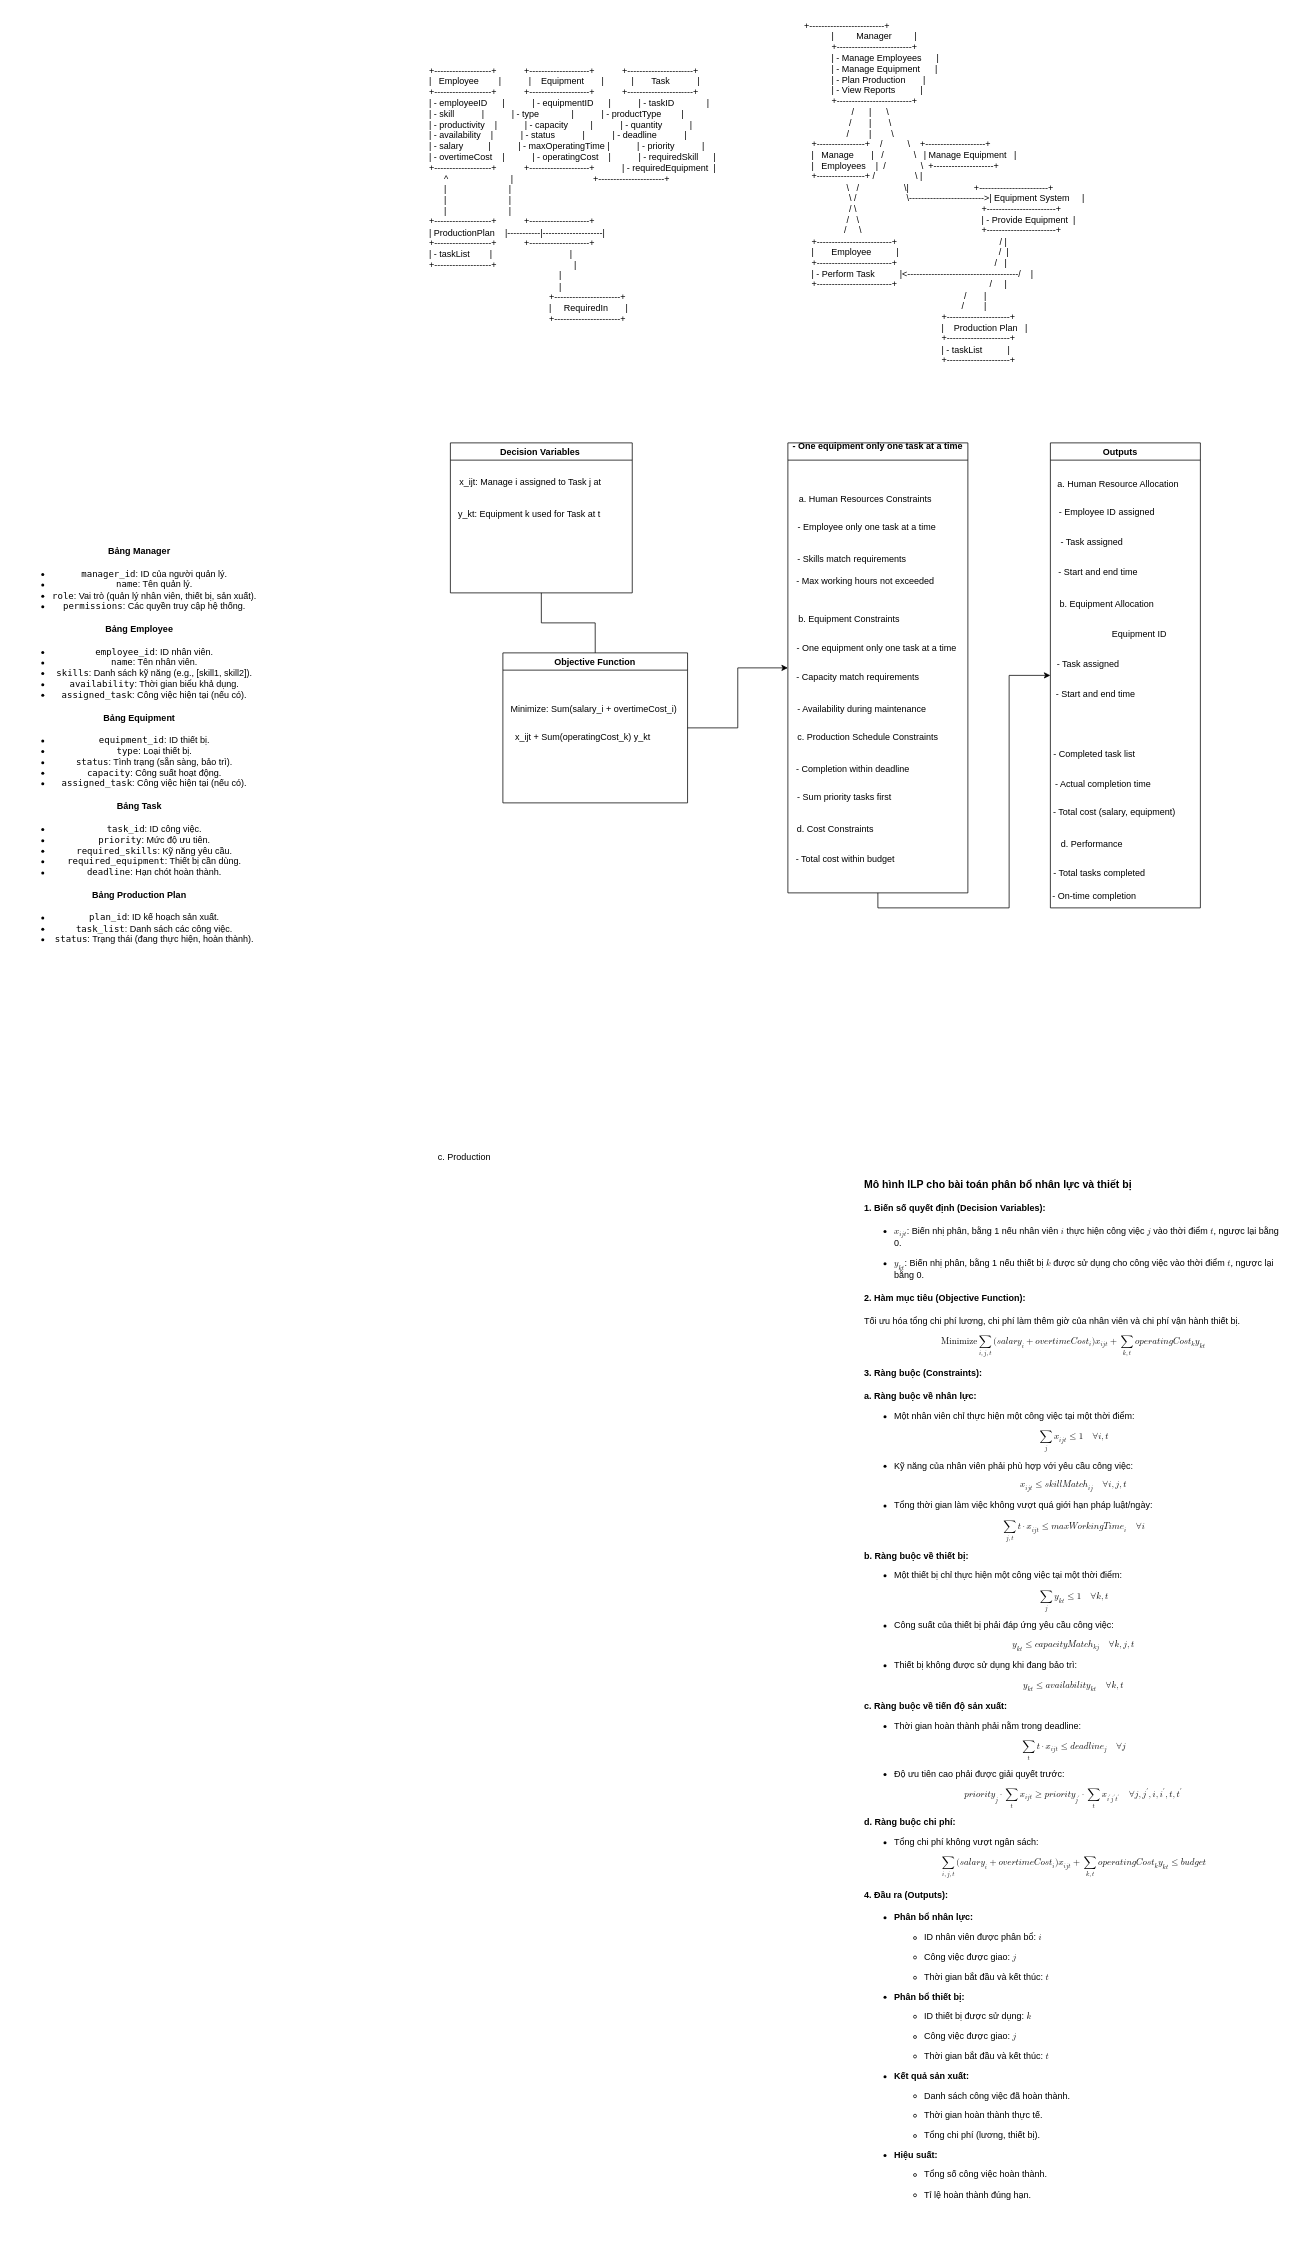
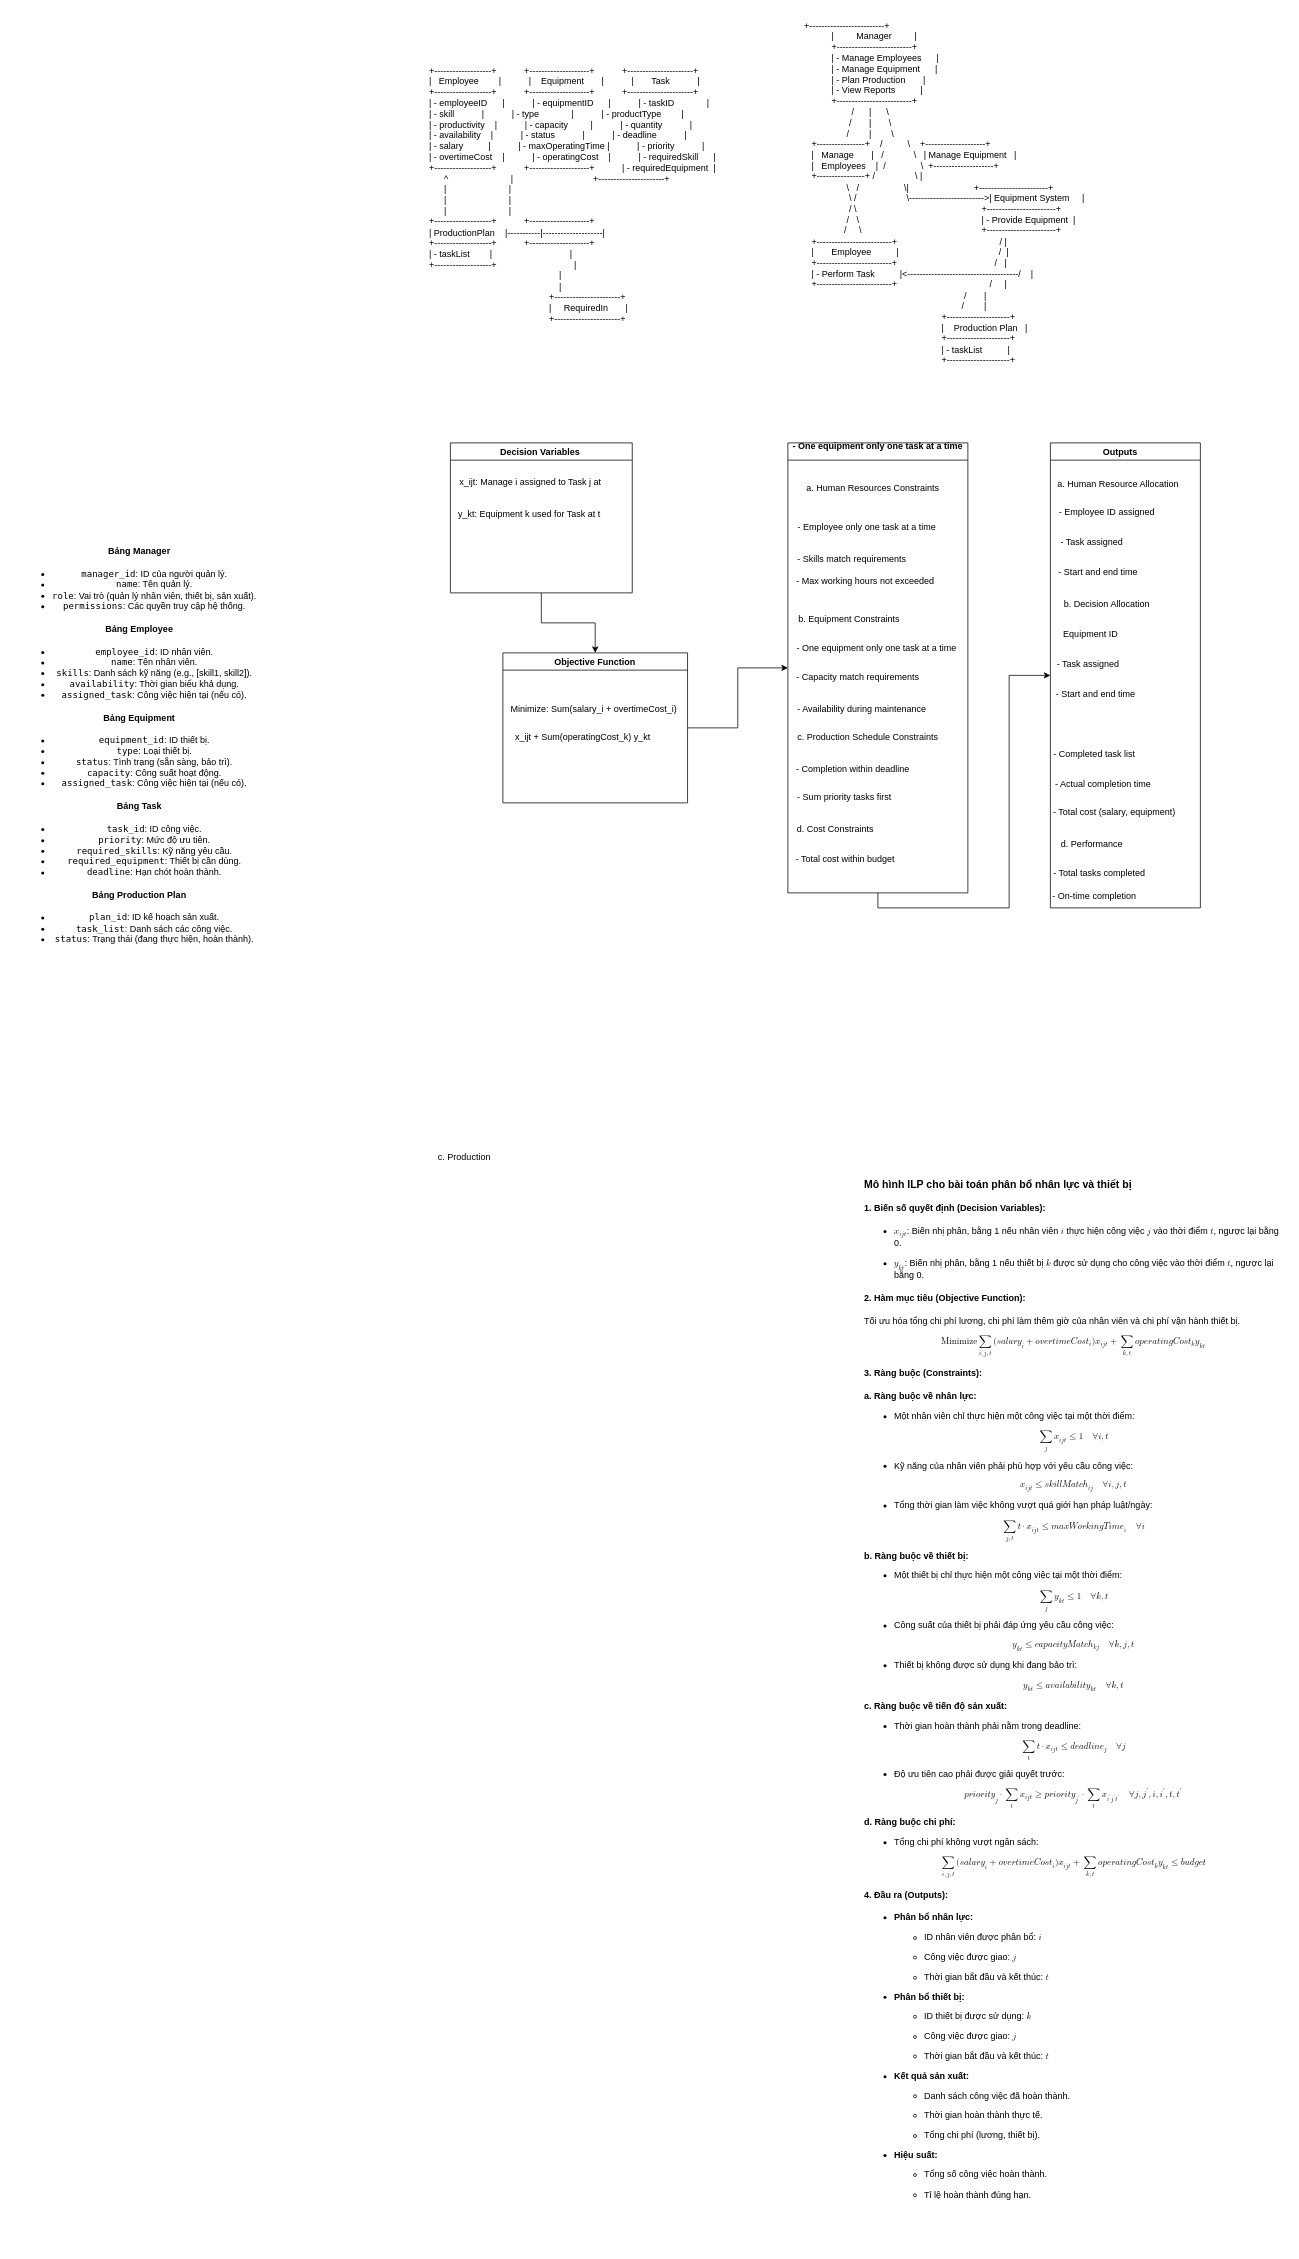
node "a. Human Resources Constraints": moved (865, 499) -> (873, 488)
node "b. Equipment Allocation": label "b. Equipment Allocation" -> "b. Decision Allocation"
node "Equipment ID": moved (1140, 634) -> (1092, 634)
edge "Decision Variables" -- "Objective Function": arrowhead none -> classic
